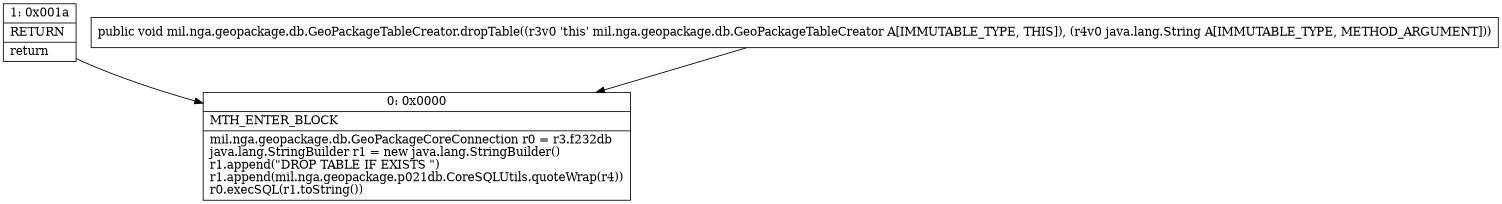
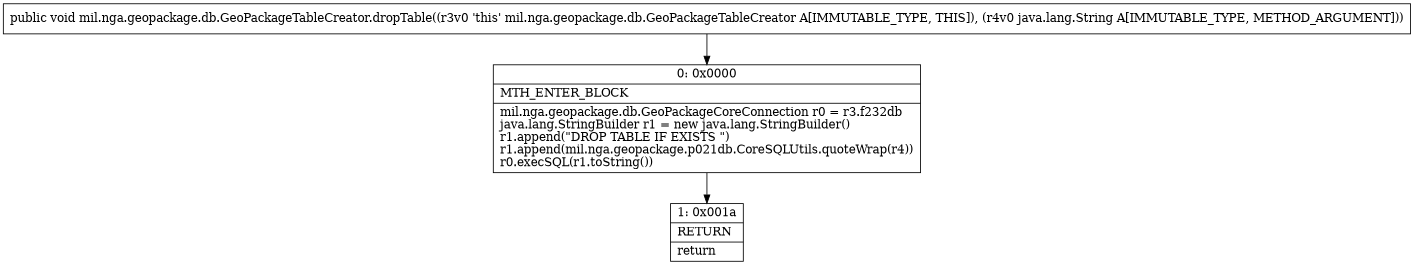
edge "1: 0x001a" -> "0: 0x0000": reversed
